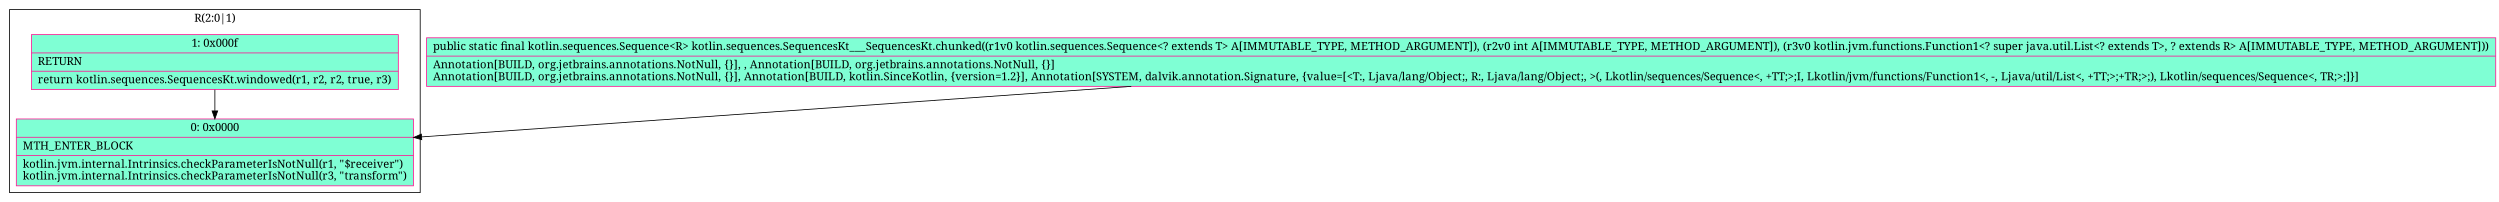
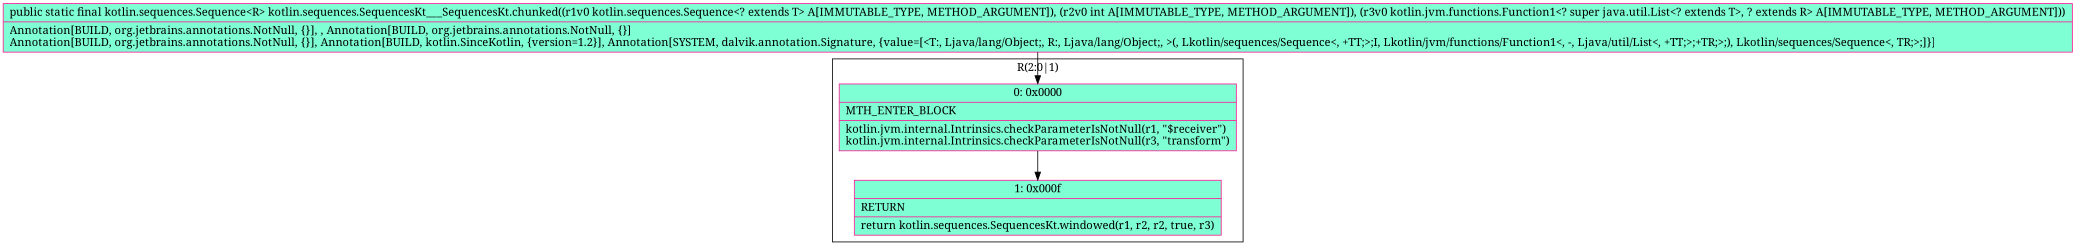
edge "1: 0x000f" -> "0: 0x0000": reversed
